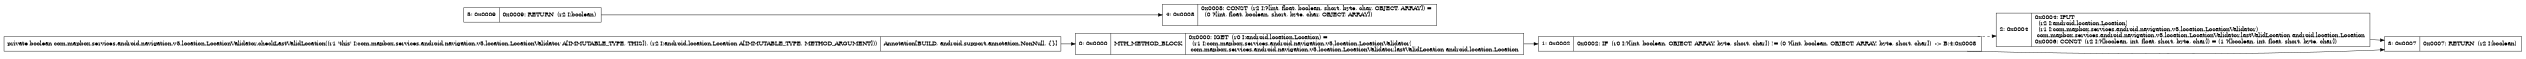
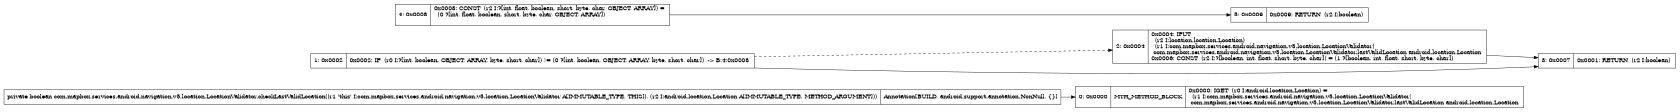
edge "5: 0x0009" -> "4: 0x0008": reversed
node "2: 0x0004": text "(r2 I:android.location.Location)" -> "(r2 I:location.location.Location)"
edge "0: 0x0000" -> "1: 0x0002": removed
node "3: 0x0007": text "0x0007: RETURN  (r2 I:boolean)" -> "0x0001: RETURN  (r2 I:boolean)"
